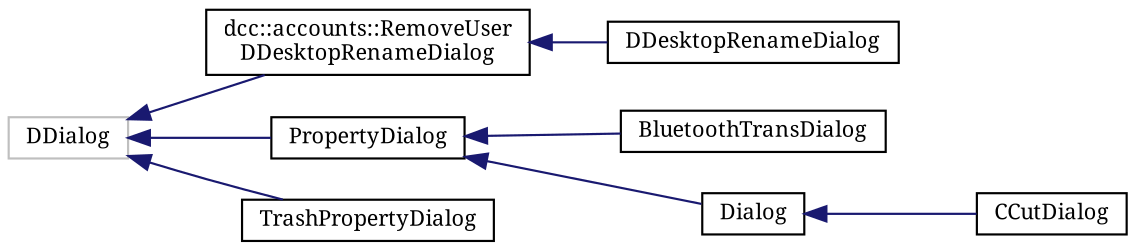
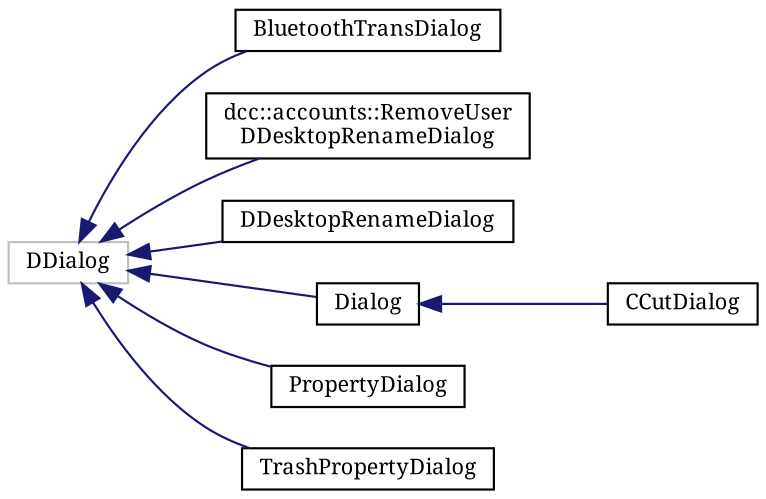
edge "DDesktopRenameDialog" -> "dcc::accounts::RemoveUser DDesktopRenameDialog": now "DDesktopRenameDialog" -> "DDialog"
edge "BluetoothTransDialog" -> "PropertyDialog": now "BluetoothTransDialog" -> "DDialog"
edge "Dialog" -> "PropertyDialog": now "Dialog" -> "DDialog"
